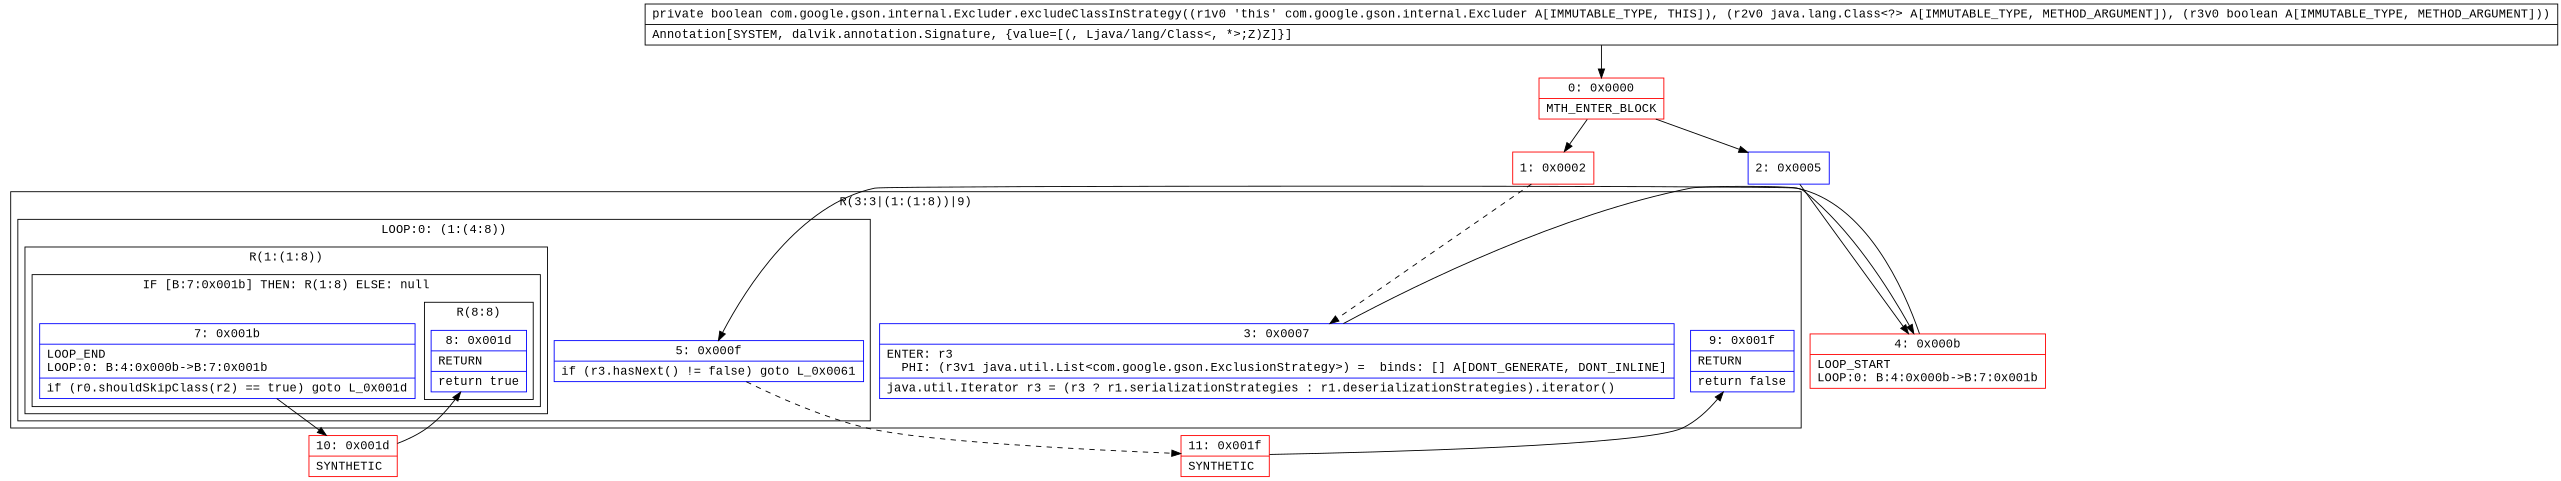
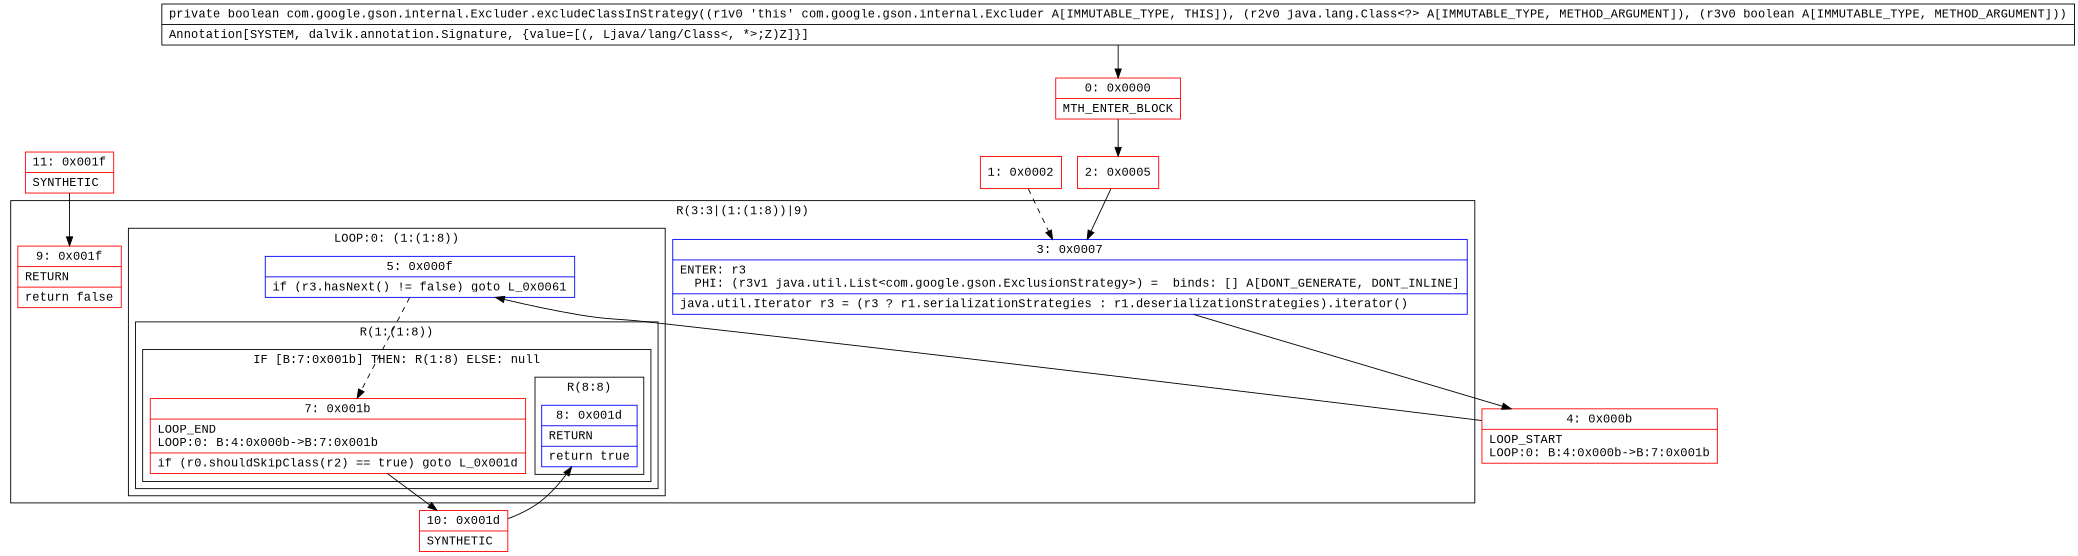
edge "0: 0x0000" -> "1: 0x0002": removed
node "2: 0x0005": color blue -> red
cluster "LOOP:0: (1:(4:8))": label "LOOP:0: (1:(4:8))" -> "LOOP:0: (1:(1:8))"
edge "2: 0x0005" -> "4: 0x000b": now "2: 0x0005" -> "3: 0x0007"
node "7: 0x001b": color blue -> red
node "9: 0x001f": color blue -> red
edge "5: 0x000f" -> "11: 0x001f": now "5: 0x000f" -> "7: 0x001b"
